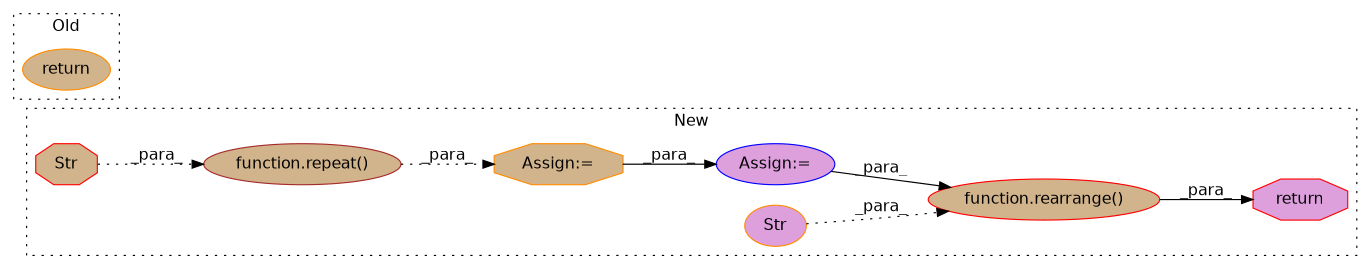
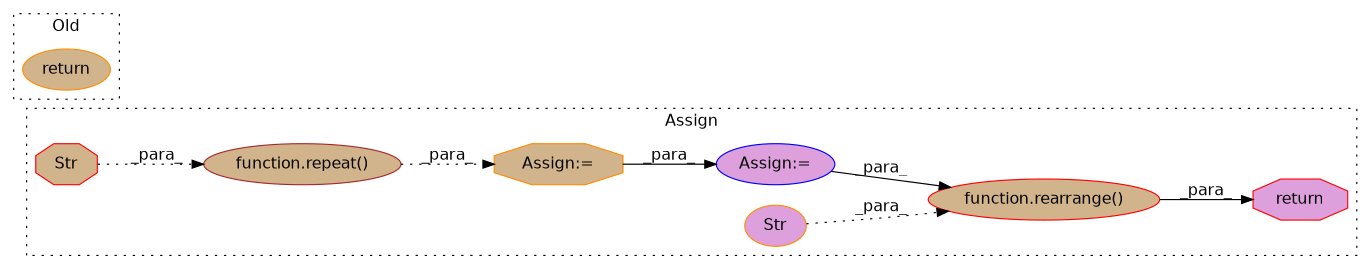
cluster "New": label "New" -> "Assign"
